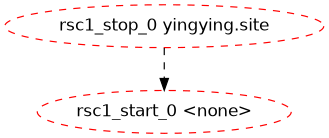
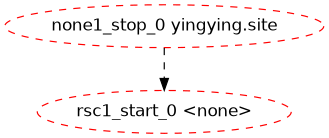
node "rsc1_stop_0 yingying.site": label "rsc1_stop_0 yingying.site" -> "none1_stop_0 yingying.site"
